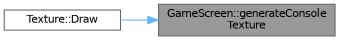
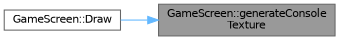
node "Texture::Draw": label "Texture::Draw" -> "GameScreen::Draw"
